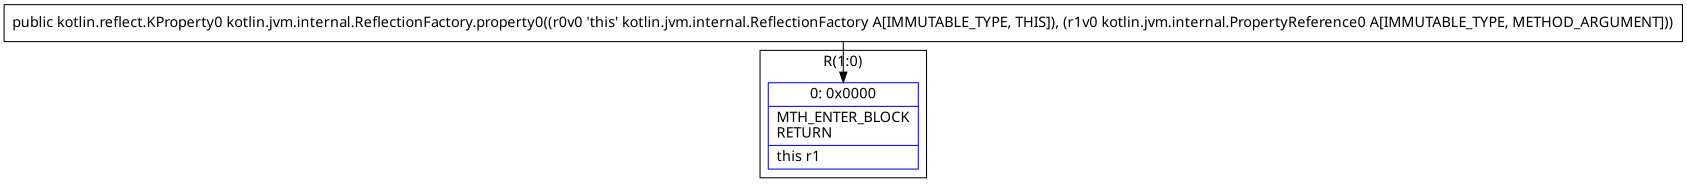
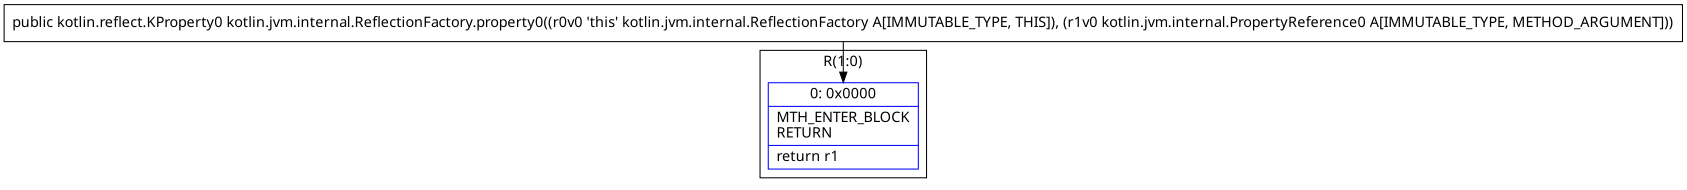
node "0: 0x0000": text "this r1" -> "return r1"
